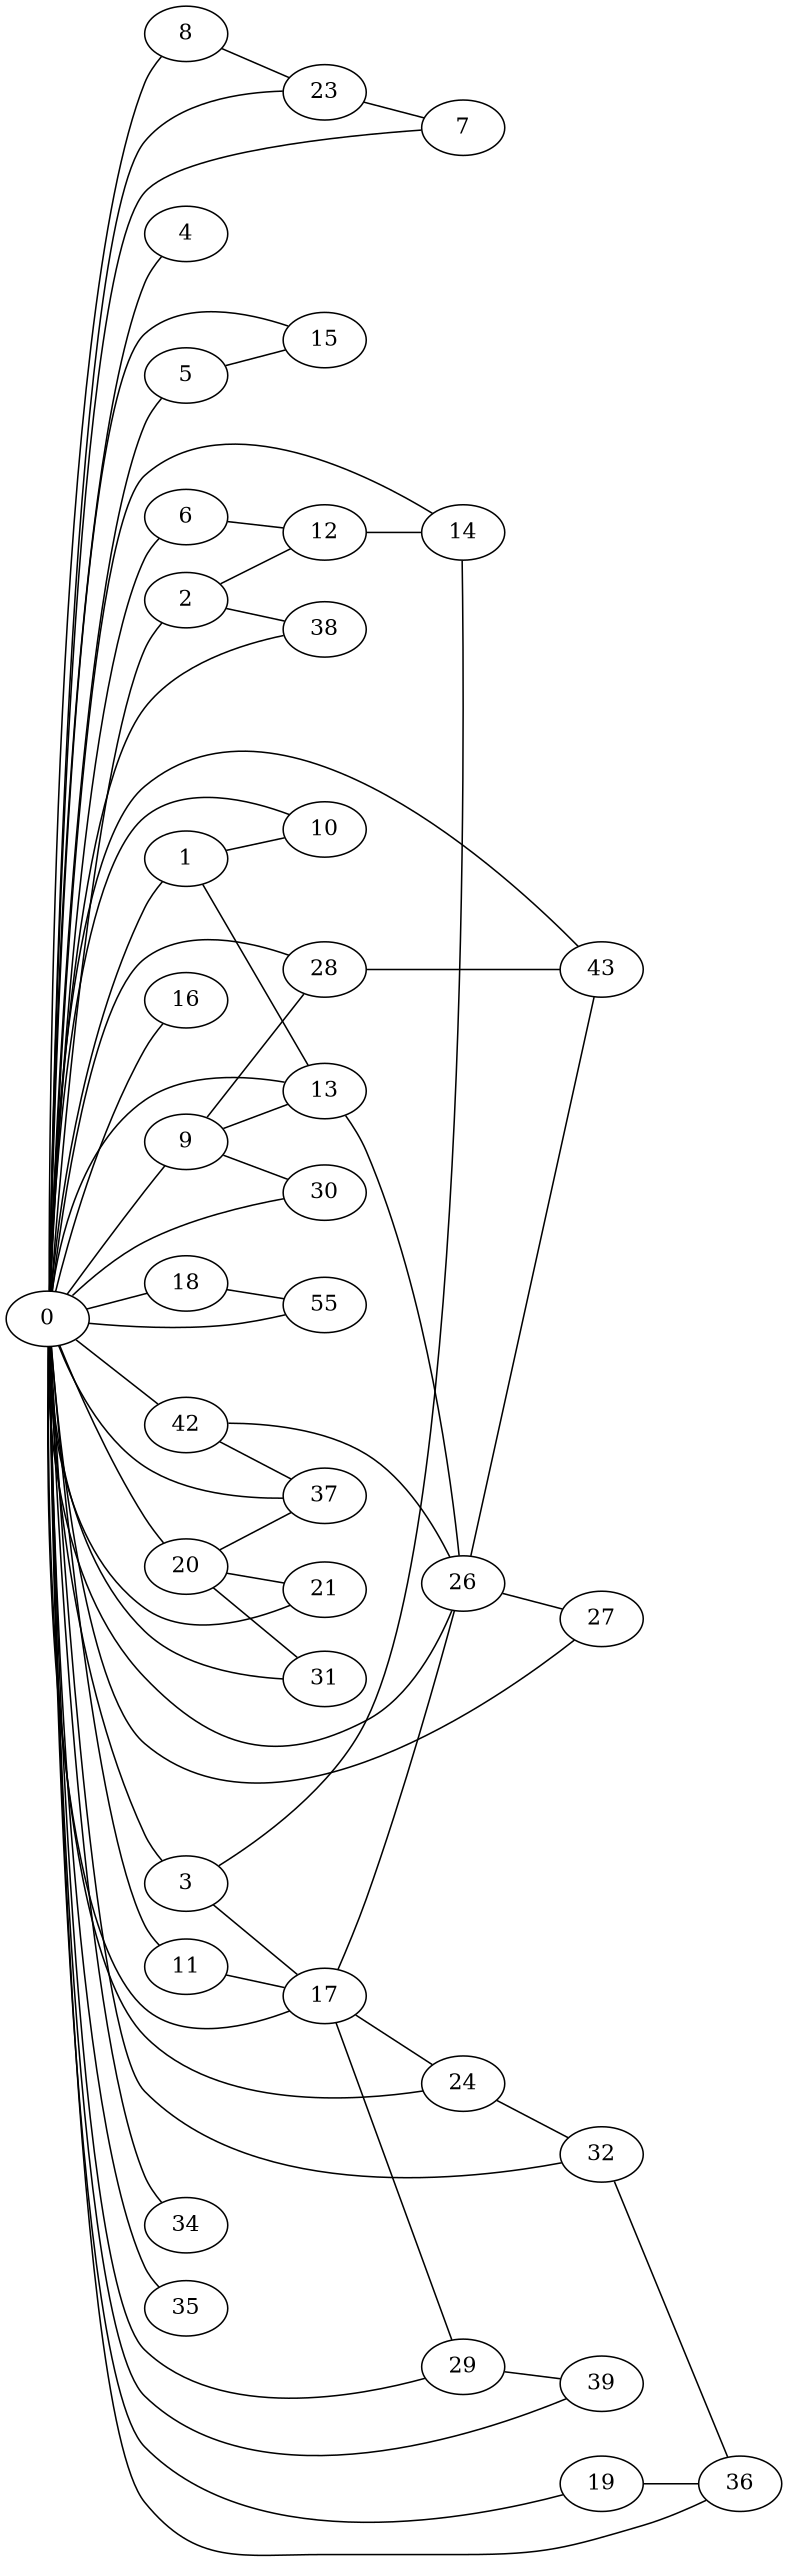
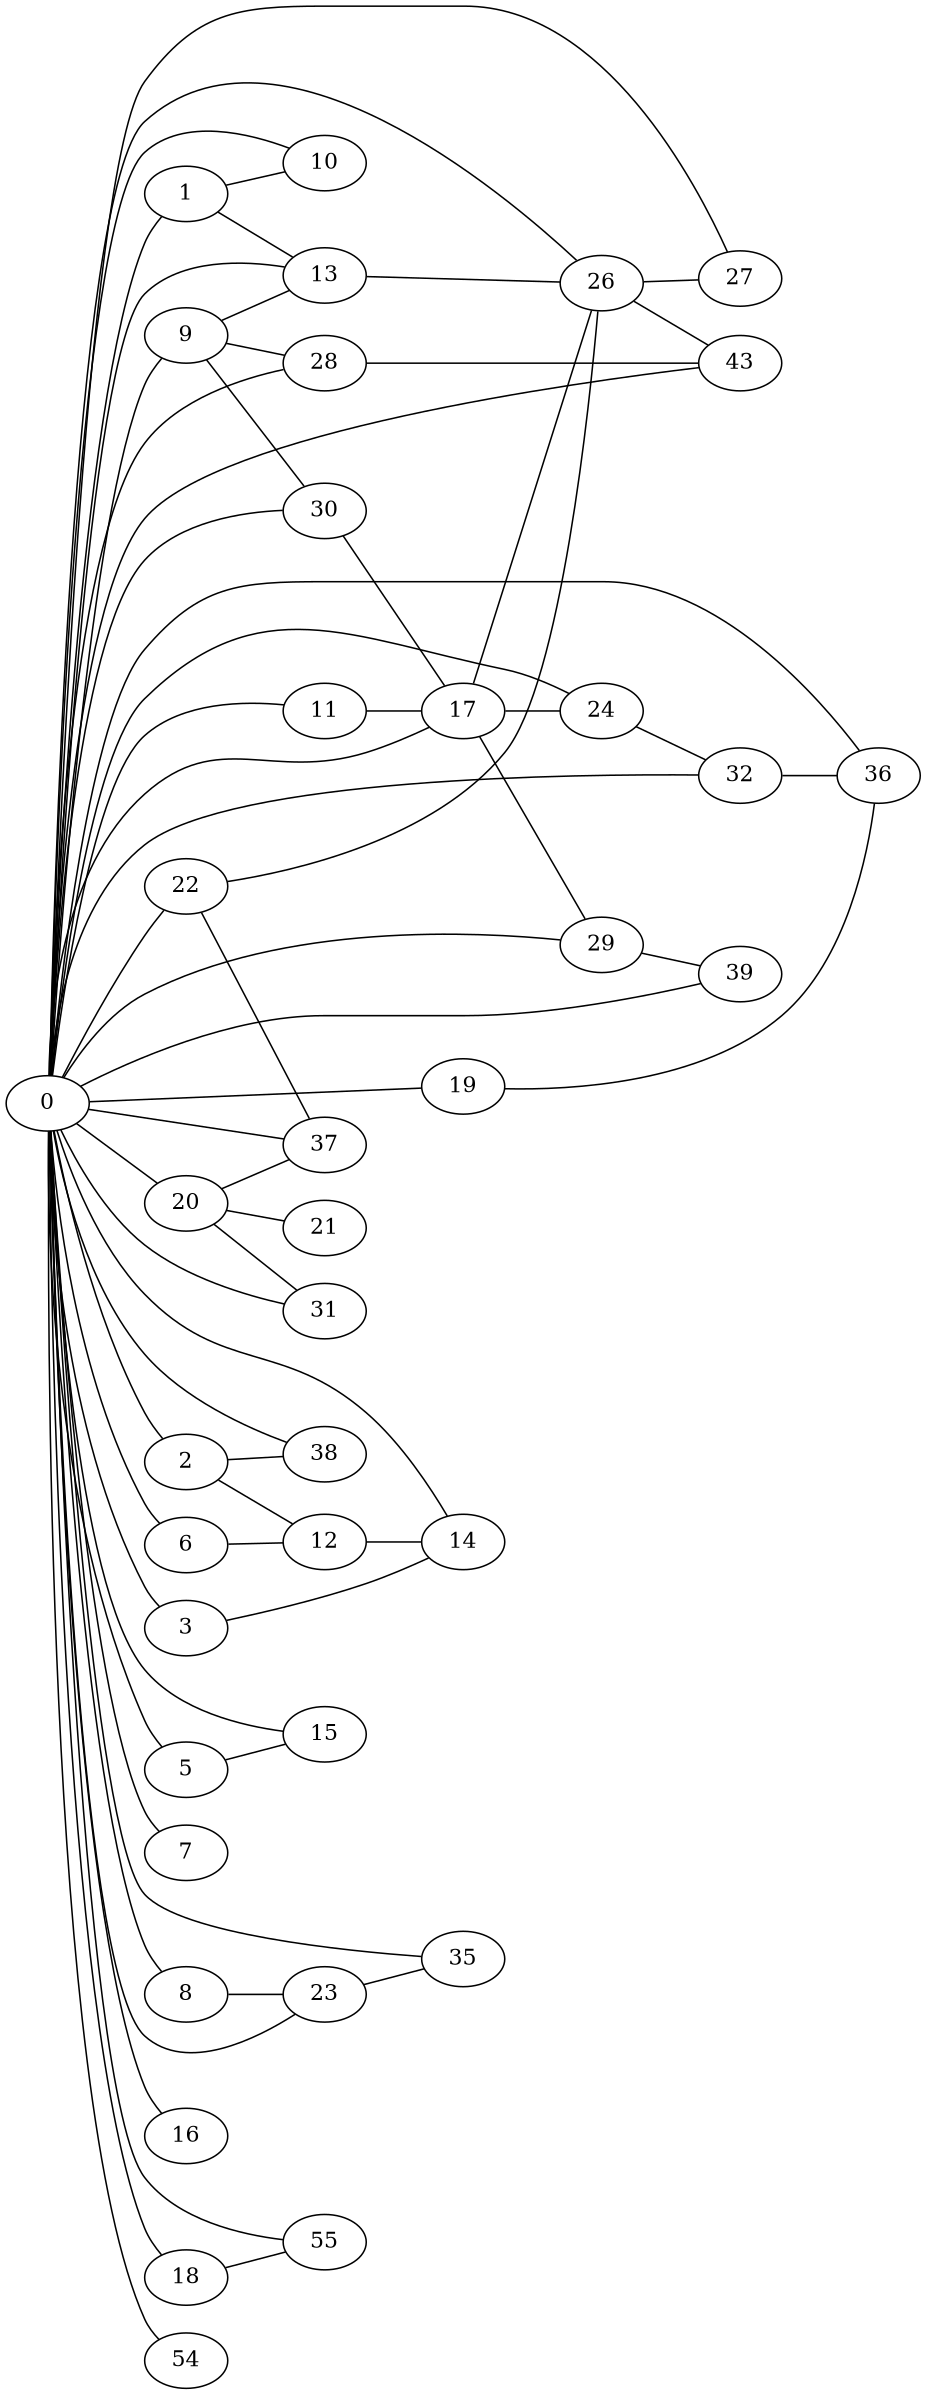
edge "23" -- "7": now "23" -- "35"
node "4": removed
node "42": label "42" -> "22"
edge "0" -- "21": removed
edge "3" -- "17": now "30" -- "17"
node "34": label "34" -> "54"
